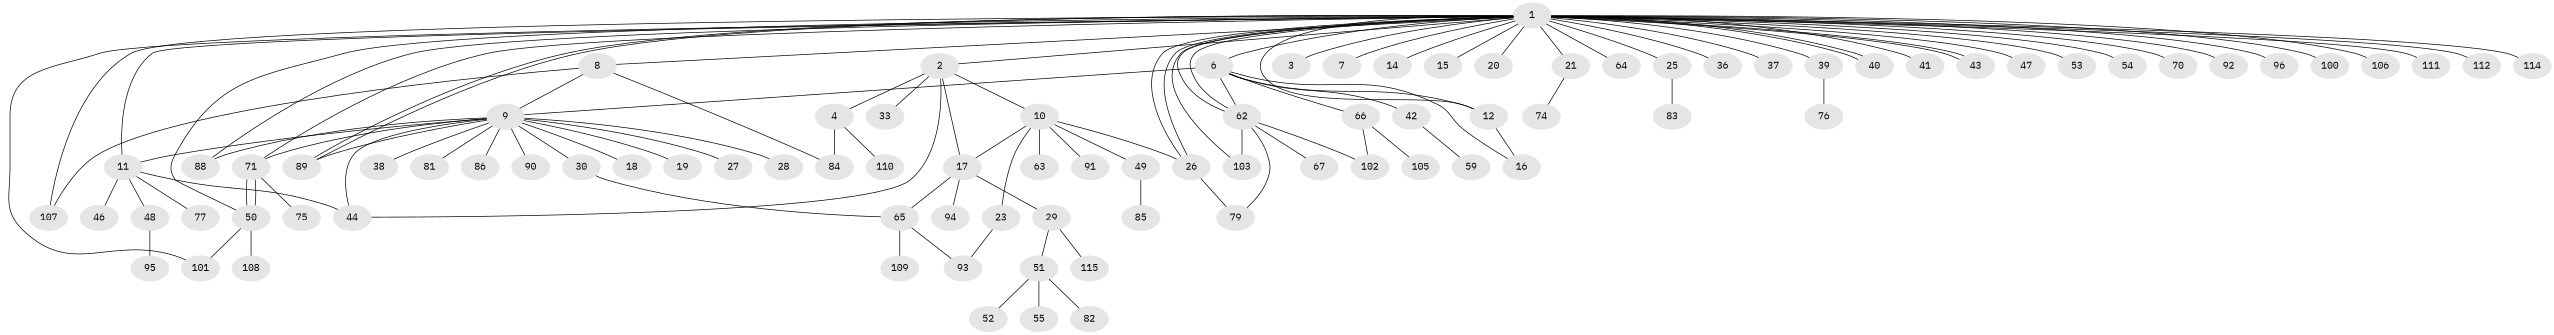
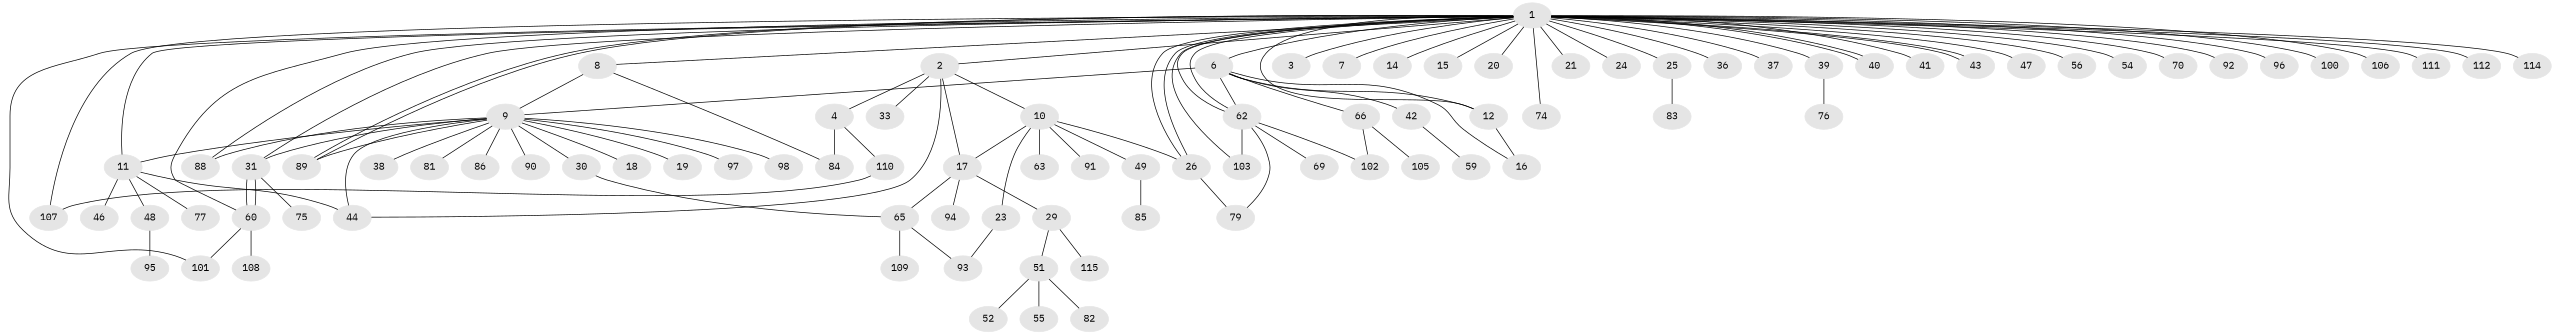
node "64": label "64" -> "24"
node "53": label "53" -> "56"
edge "21" -- "74": now "1" -- "74"
edge "8" -- "107": now "110" -- "107"
node "71": label "71" -> "31"
node "27": label "27" -> "97"
node "28": label "28" -> "98"
node "67": label "67" -> "69"
node "50": label "50" -> "60"
